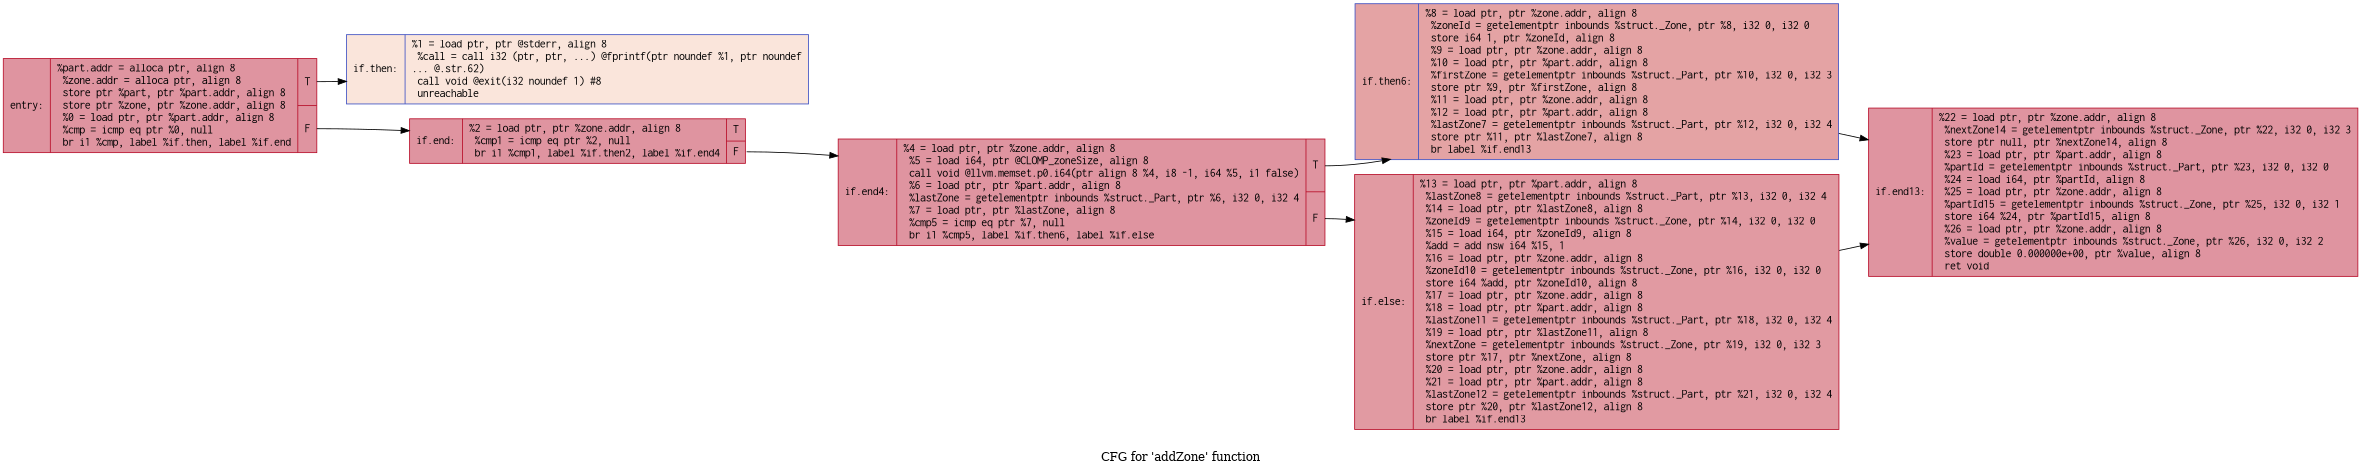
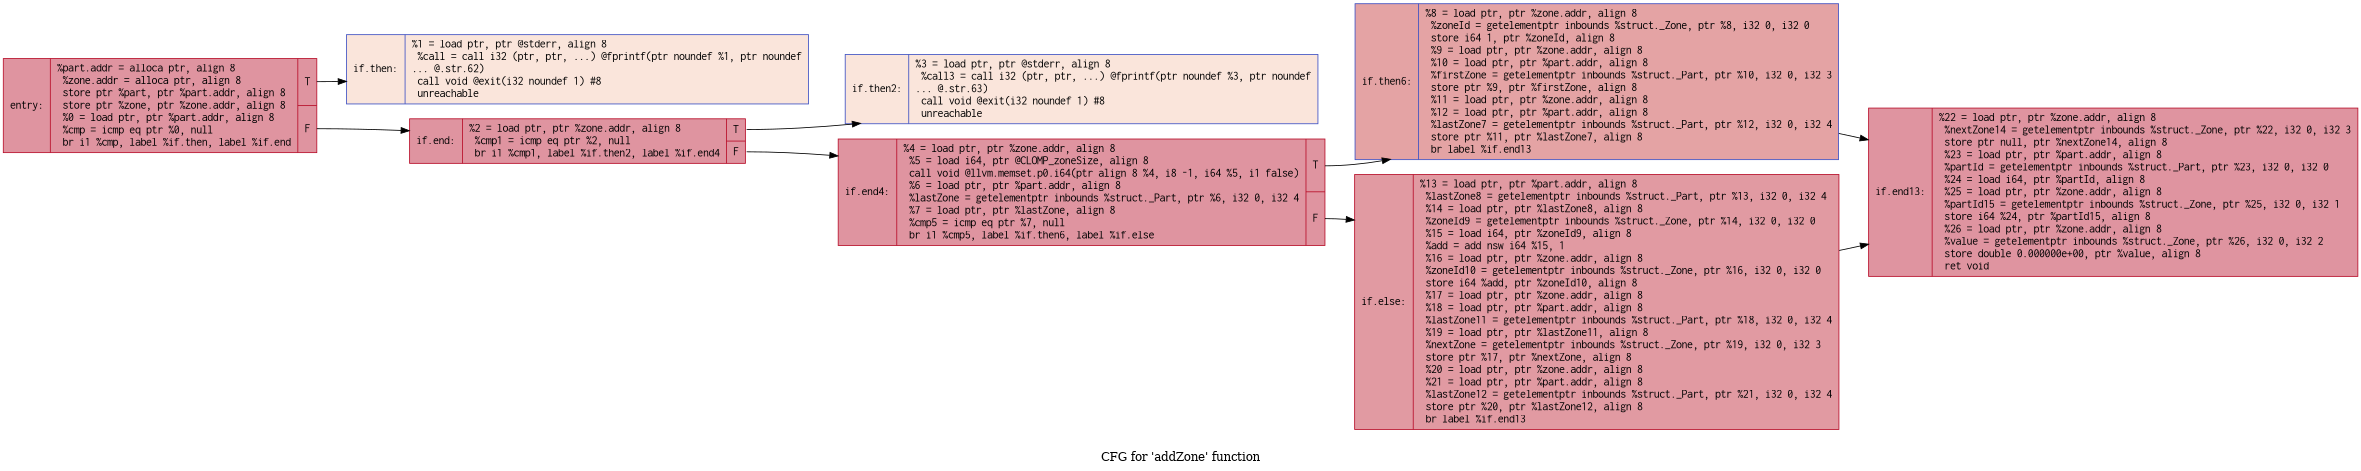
node "if.then2:": added
